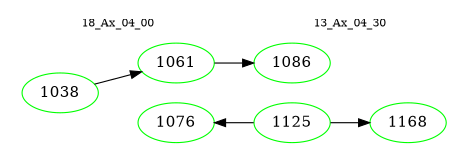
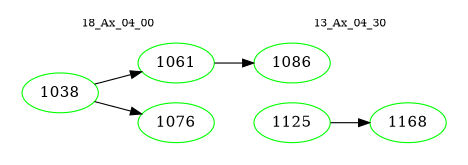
edge "1125" -> "1076": now "1038" -> "1076"
